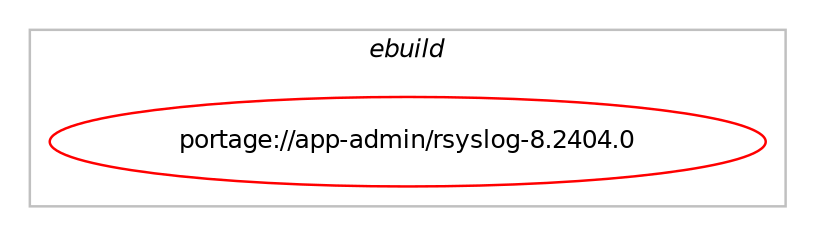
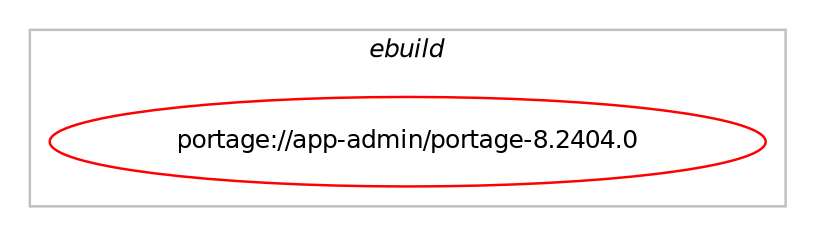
node "portage://app-admin/rsyslog-8.2404.0": label "portage://app-admin/rsyslog-8.2404.0" -> "portage://app-admin/portage-8.2404.0"
